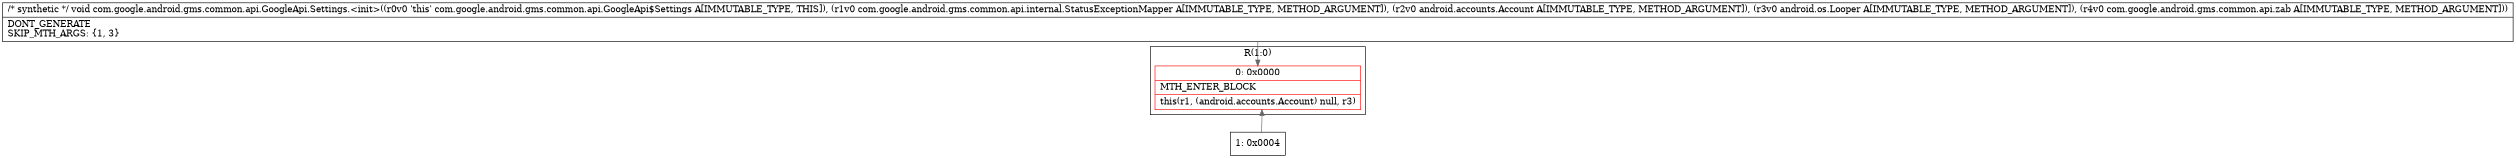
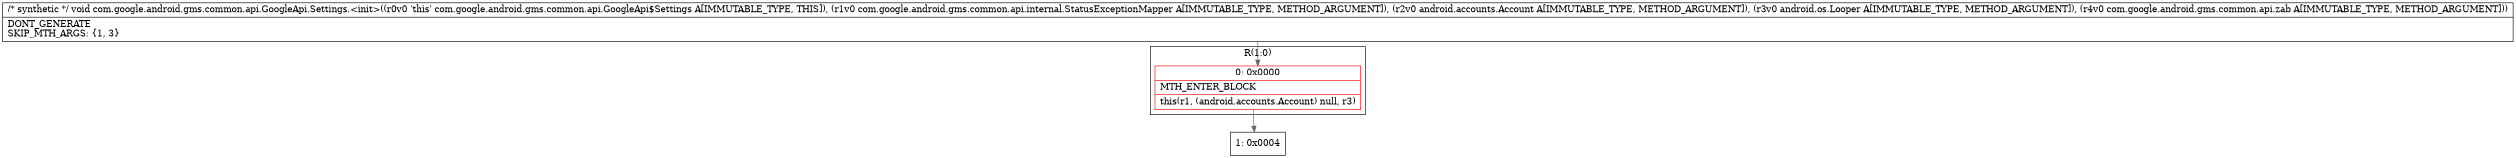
edge "1: 0x0004" -> "0: 0x0000": reversed
